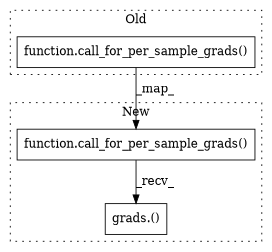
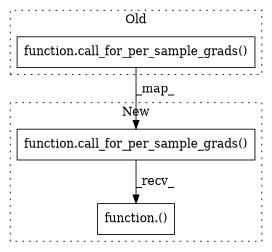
node "grads.()": label "grads.()" -> "function.()"
